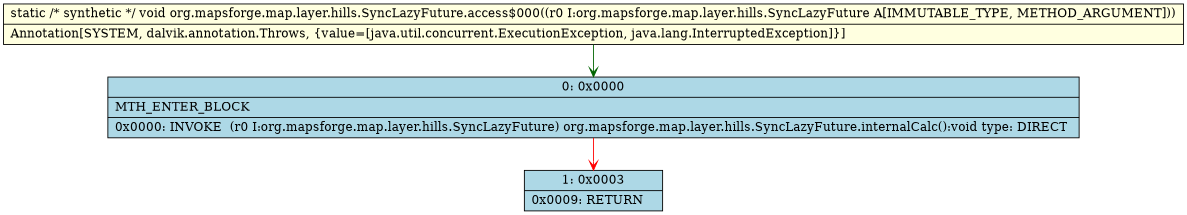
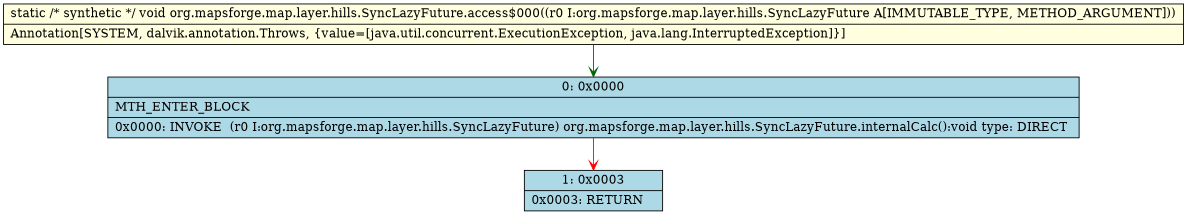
node "1: 0x0003": text "0x0009: RETURN" -> "0x0003: RETURN"
